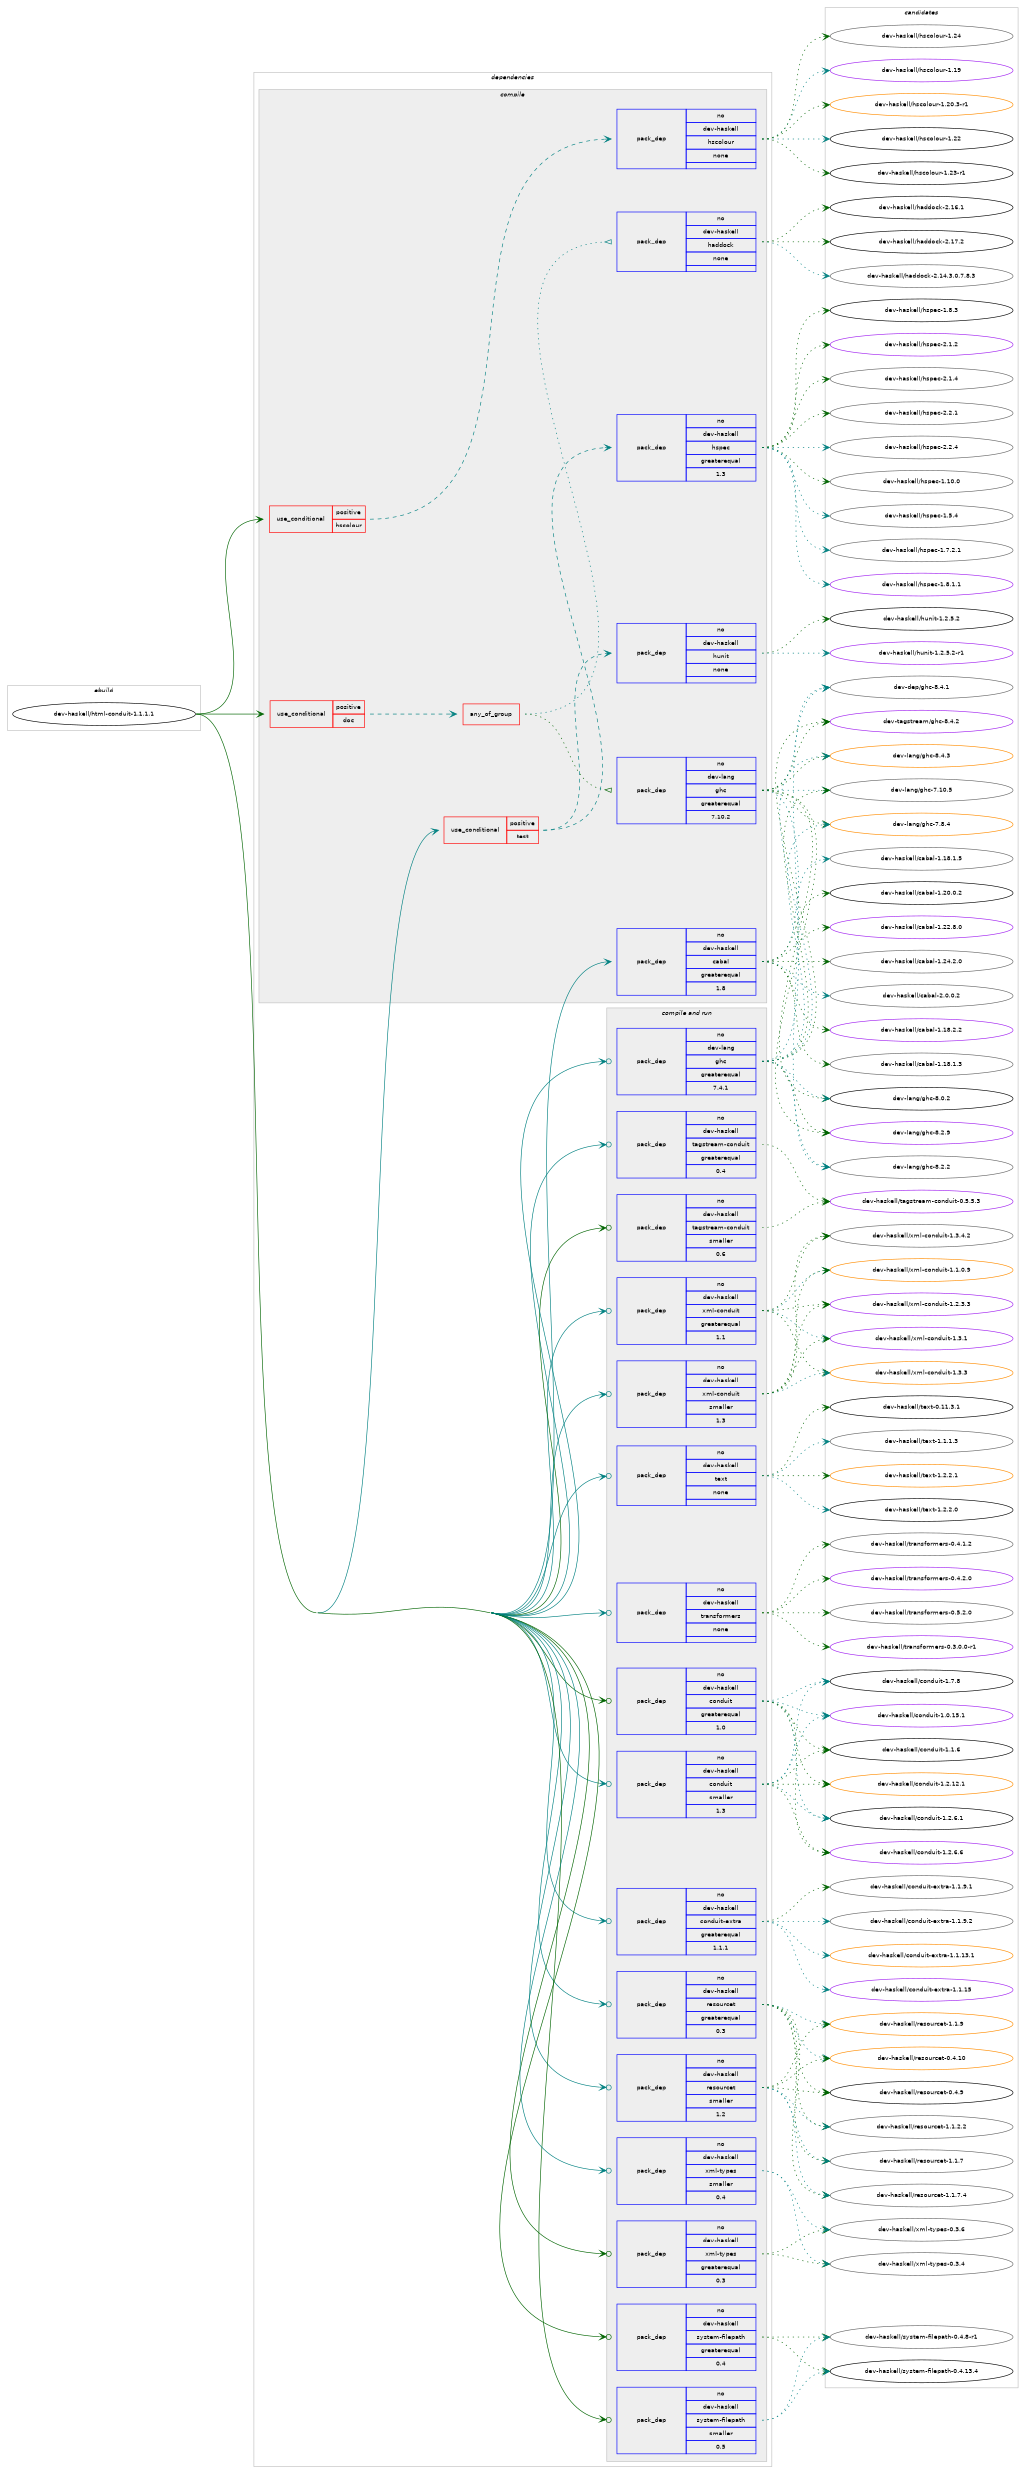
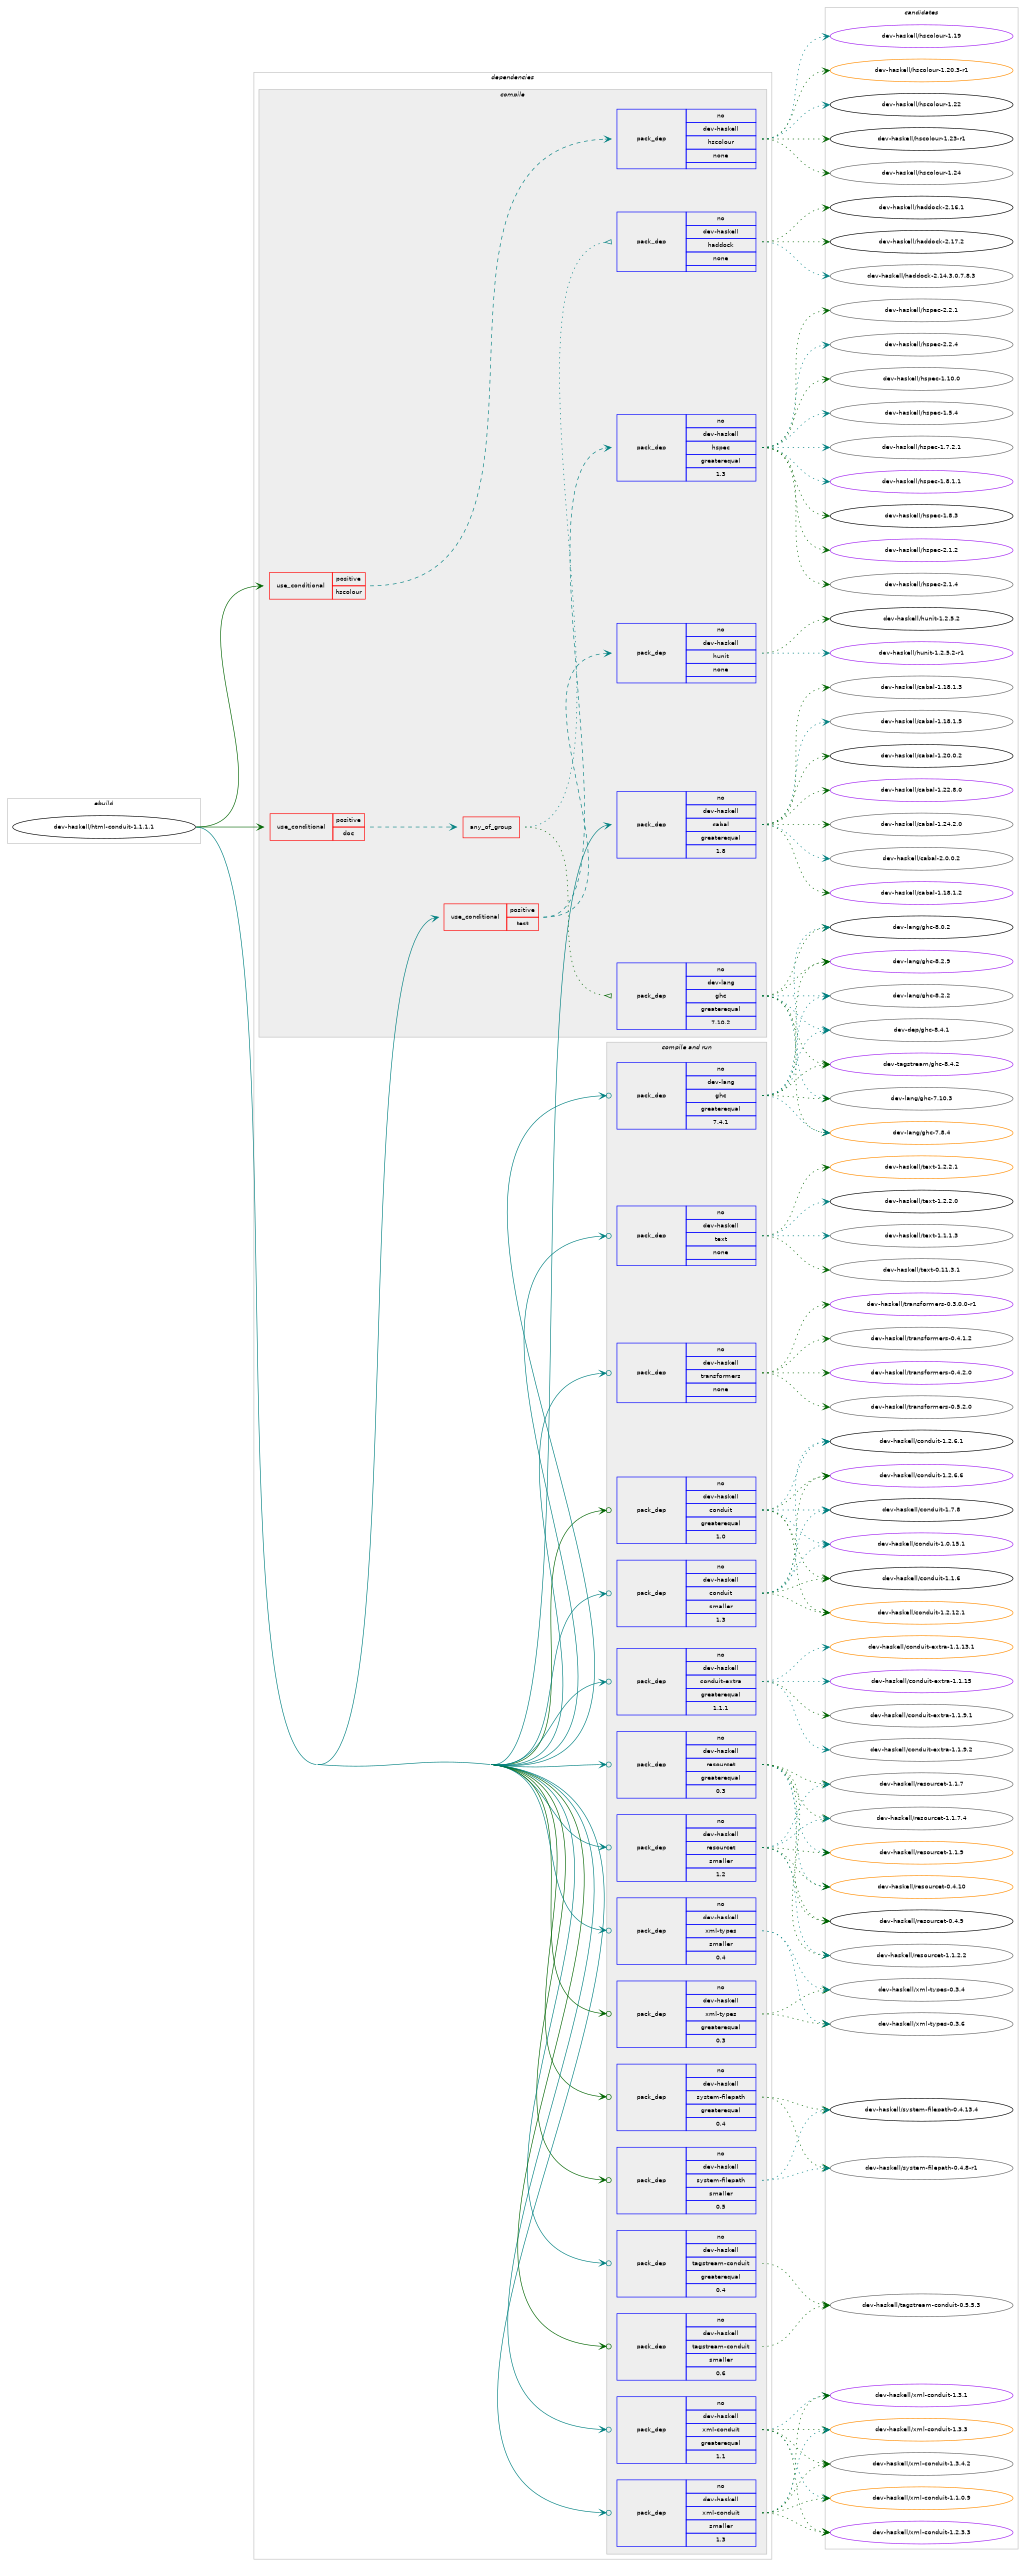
node "dev-lang/ghc-8.4.3": removed
node "dev-lang/ghc-7.10.5": label "dev-lang/ghc-7.10.5" -> "dev-lang/ghc-7.10.3"
node "dev-haskell/cabal-1.18.2.2": label "dev-haskell/cabal-1.18.2.2" -> "dev-haskell/cabal-1.18.1.2"
node "dev-haskell/tagstream-conduit-0.5.5.3": color purple -> gray40
node "dev-haskell/text-0.11.3.1": color black -> gray40
